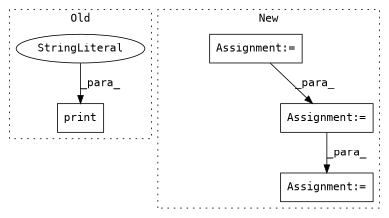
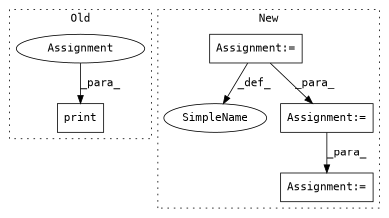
node "StringLiteral": label "StringLiteral" -> "Assignment"
node "SimpleName": added
